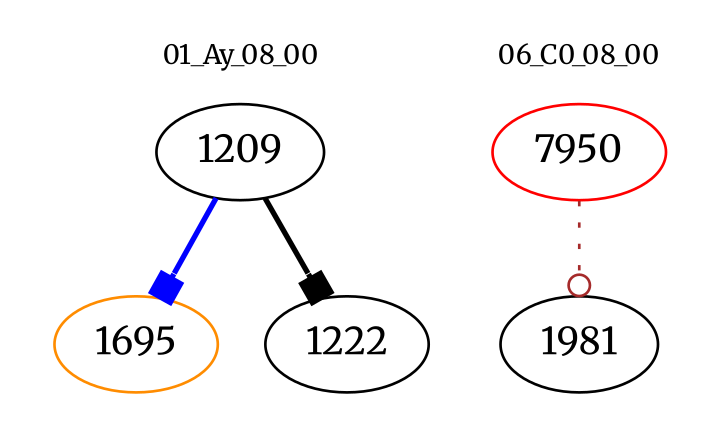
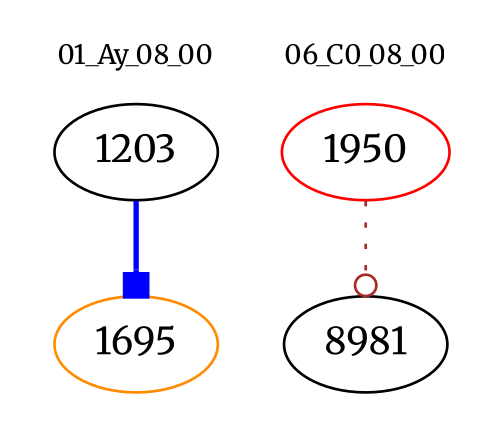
node "1209": label "1209" -> "1203"
node "7950": label "7950" -> "1950"
node "1222": removed
node "1981": label "1981" -> "8981"
